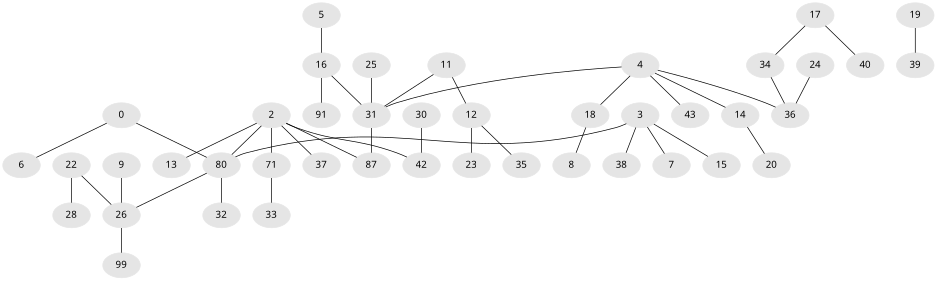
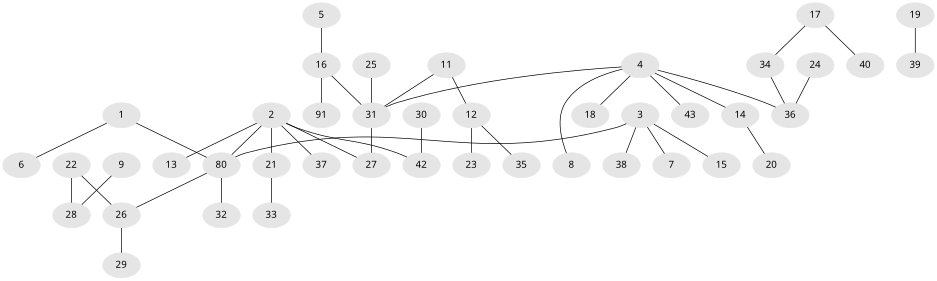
node "0": label "0" -> "1"
edge "18" -- "8": now "4" -- "8"
node "71": label "71" -> "21"
node "87": label "87" -> "27"
edge "9" -- "26": now "9" -- "28"
node "99": label "99" -> "29"
